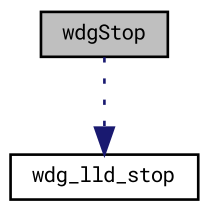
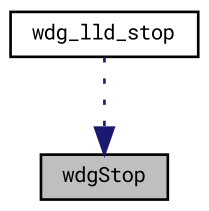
edge "wdgStop" -> "wdg_lld_stop": reversed
